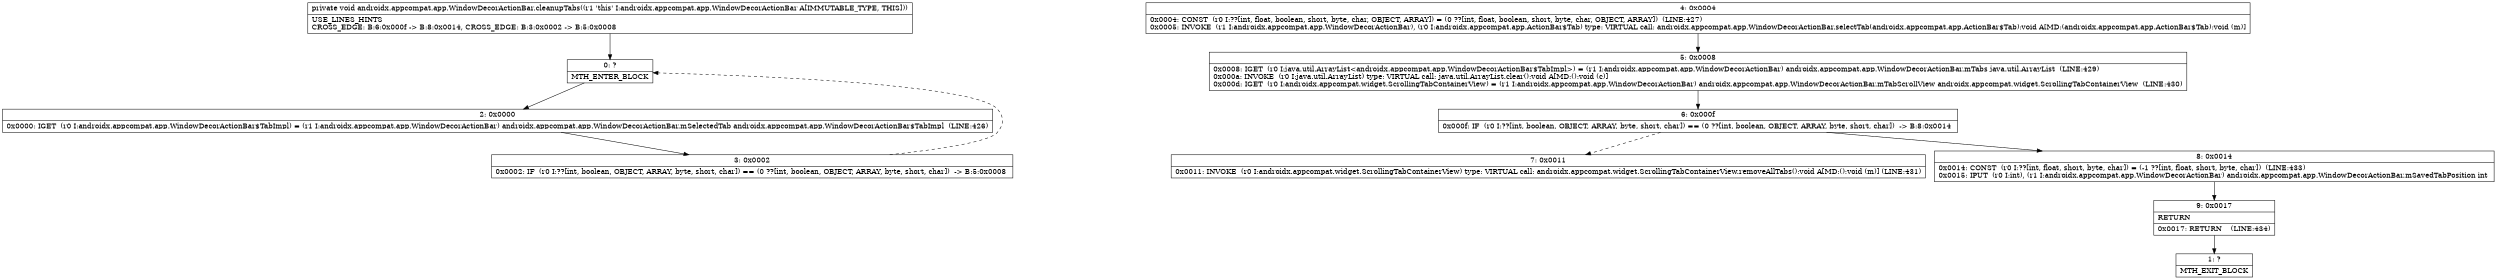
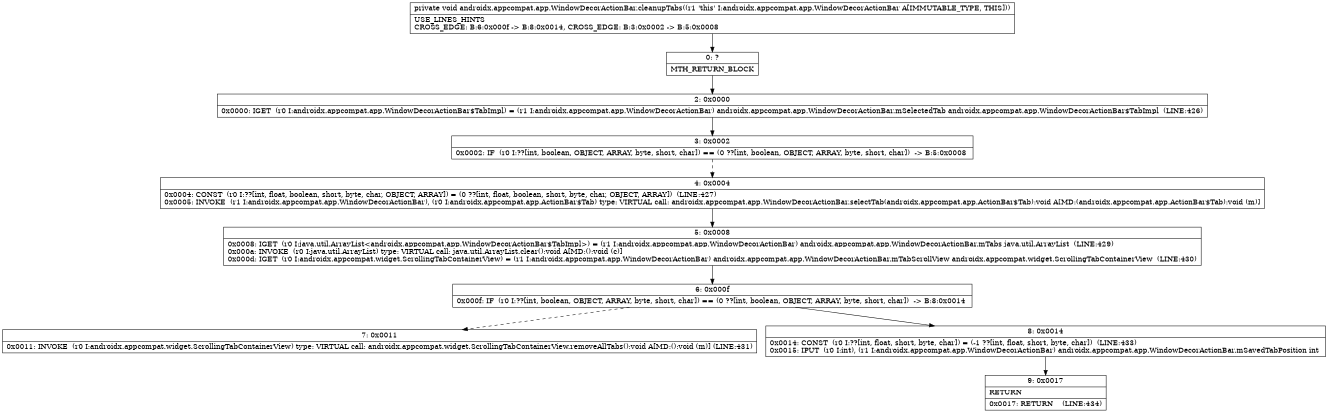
node "0: ?": text "MTH_ENTER_BLOCK" -> "MTH_RETURN_BLOCK"
edge "3: 0x0002" -> "0: ?": now "3: 0x0002" -> "4: 0x0004"
node "1: ?": removed
